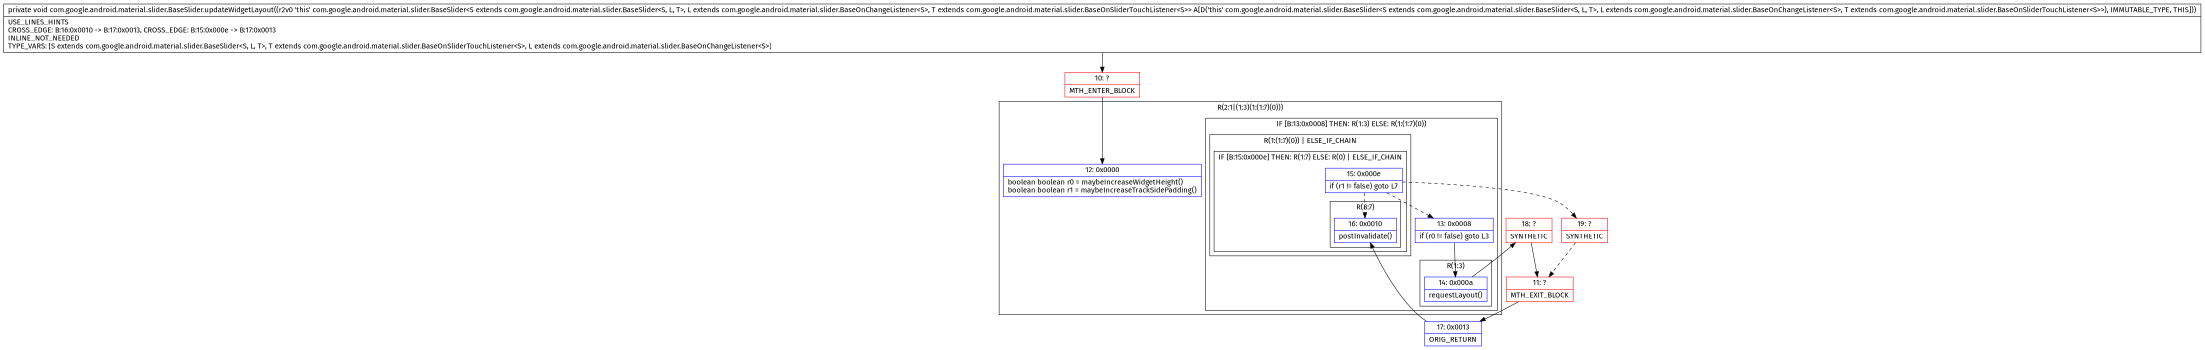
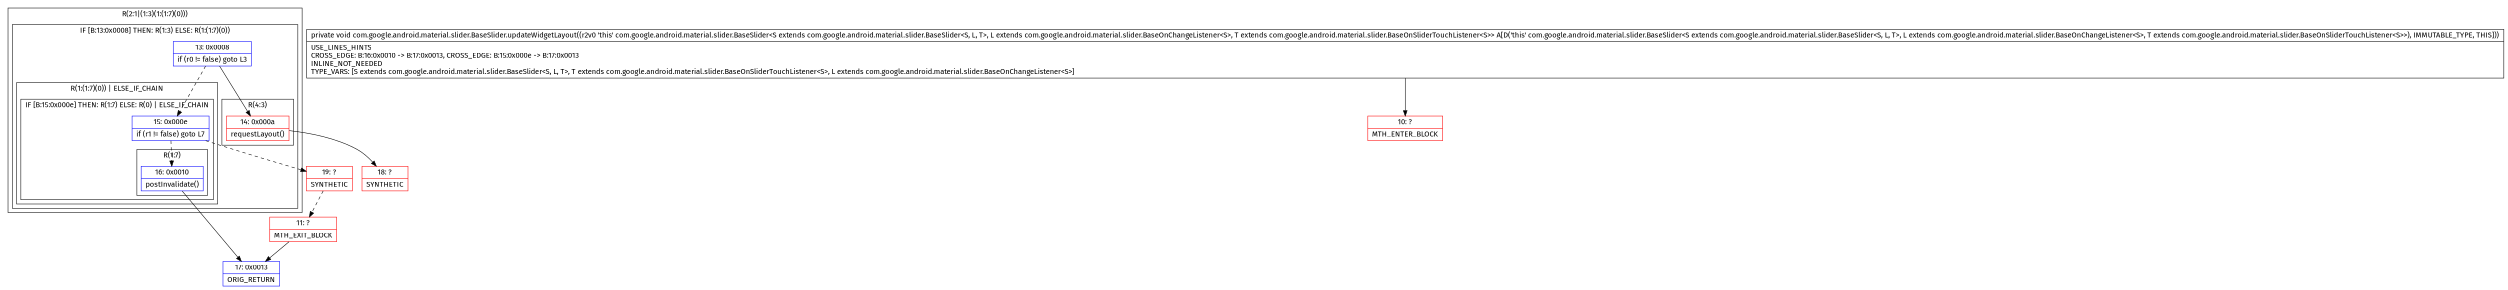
node "12: 0x0000": removed
cluster "R(8:7)": label "R(8:7)" -> "R(1:7)"
edge "15: 0x000e" -> "13: 0x0008": reversed
edge "18: ?" -> "11: ?": removed
cluster "R(1:3)": label "R(1:3)" -> "R(4:3)"
edge "17: 0x0013" -> "16: 0x0010": reversed
node "14: 0x000a": color blue -> red
